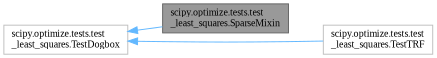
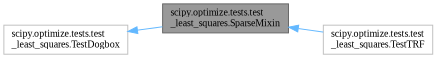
edge "scipy.optimize.tests.test _least_squares.TestTRF" -> "scipy.optimize.tests.test _least_squares.TestDogbox": now "scipy.optimize.tests.test _least_squares.TestTRF" -> "scipy.optimize.tests.test _least_squares.SparseMixin"
